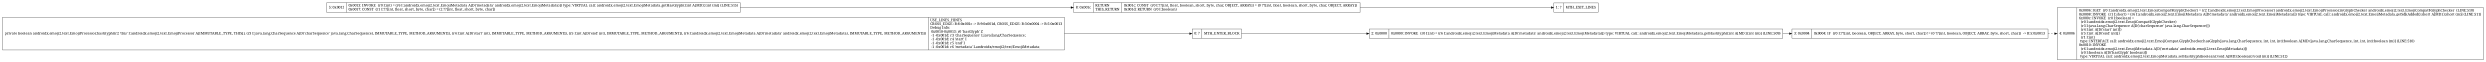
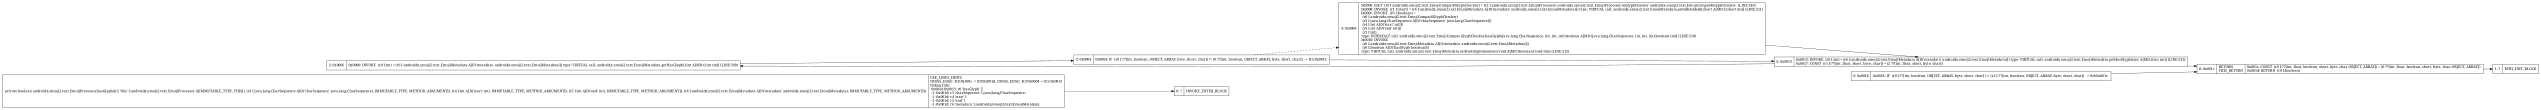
node "1: ?": text "MTH_EXIT_LINES" -> "MTH_EXIT_BLOCK"
node "0: ?": text "MTH_ENTER_BLOCK" -> "INVOKE_ENTER_BLOCK"
edge "0: ?" -> "2: 0x0000": now "5: 0x0013" -> "2: 0x0000"
edge "4: 0x0006" -> "5: 0x0013": added
edge "3: 0x0004" -> "5: 0x0013": added
node "6: 0x0018": added
